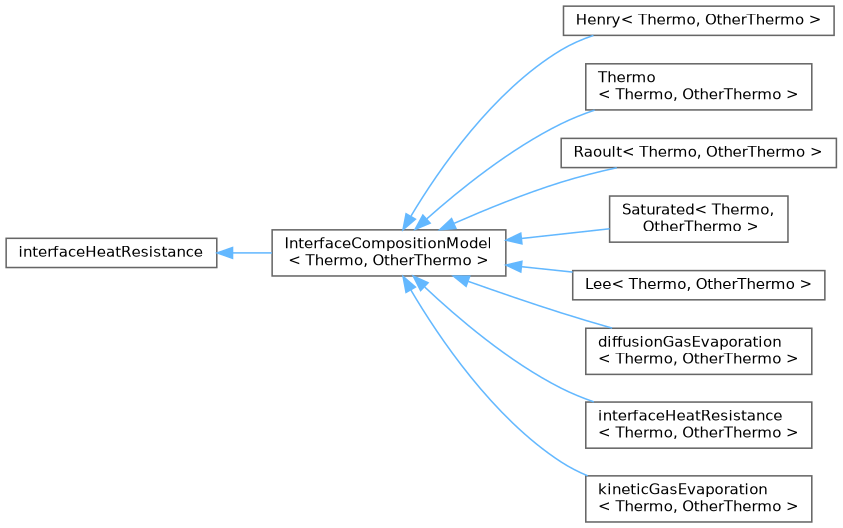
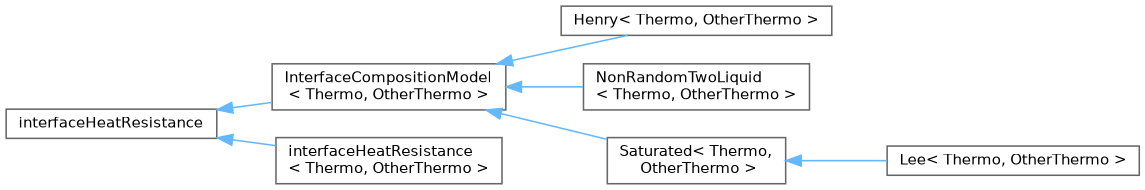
node "Thermo < Thermo, OtherThermo >": label "Thermo < Thermo, OtherThermo >" -> "NonRandomTwoLiquid < Thermo, OtherThermo >"
node "Raoult< Thermo, OtherThermo >": removed
edge "Lee< Thermo, OtherThermo >" -> "InterfaceCompositionModel < Thermo, OtherThermo >": now "Lee< Thermo, OtherThermo >" -> "Saturated< Thermo, OtherThermo >"
node "diffusionGasEvaporation < Thermo, OtherThermo >": removed
edge "interfaceHeatResistance < Thermo, OtherThermo >" -> "InterfaceCompositionModel < Thermo, OtherThermo >": now "interfaceHeatResistance < Thermo, OtherThermo >" -> "interfaceHeatResistance"
node "kineticGasEvaporation < Thermo, OtherThermo >": removed
